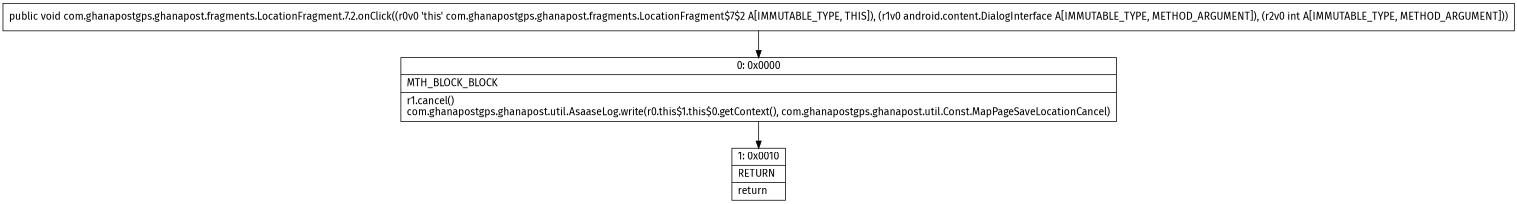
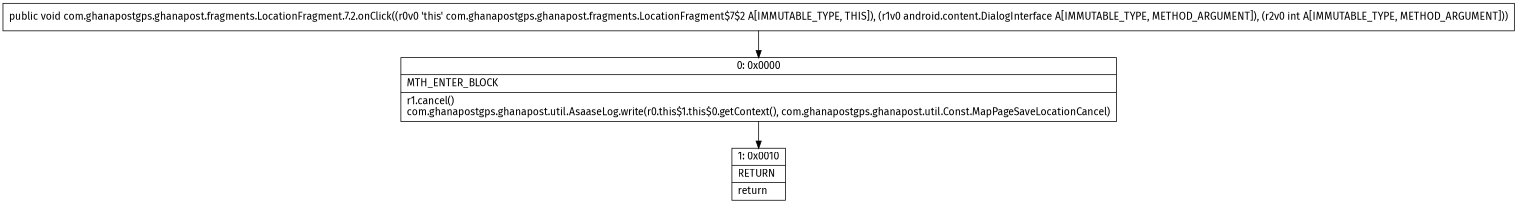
node "0: 0x0000": text "MTH_BLOCK_BLOCK" -> "MTH_ENTER_BLOCK"
